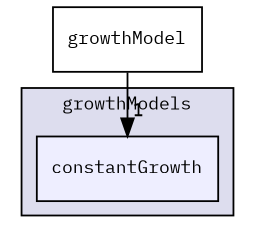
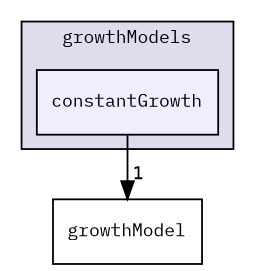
edge "growthModel" -> "constantGrowth": reversed
